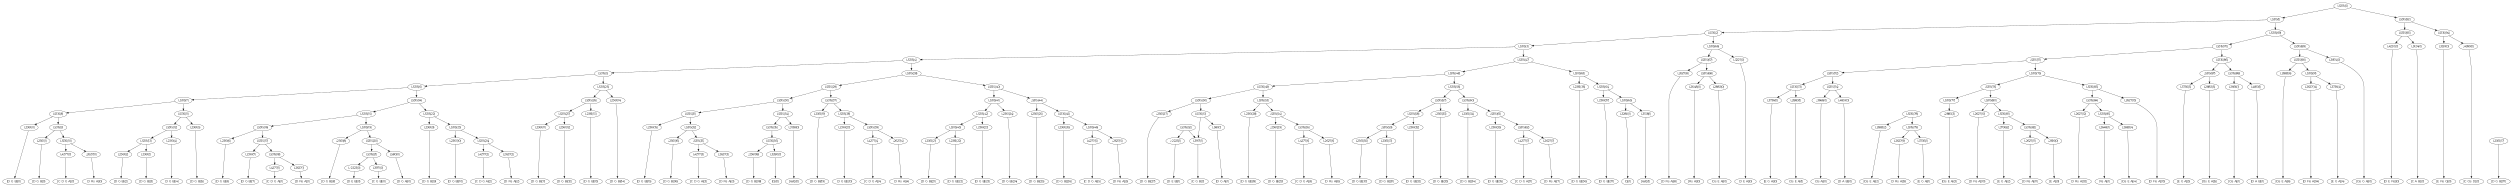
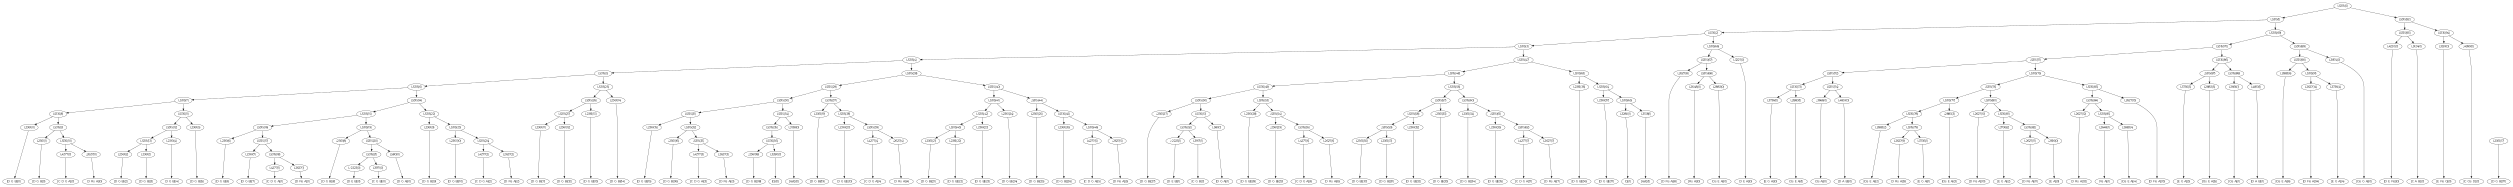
edge "L5315(77)" -> "L5315(78)": added
edge "L5315(51)" -> "L3971(1)": now "L5315(51)" -> "L5315(52)"
